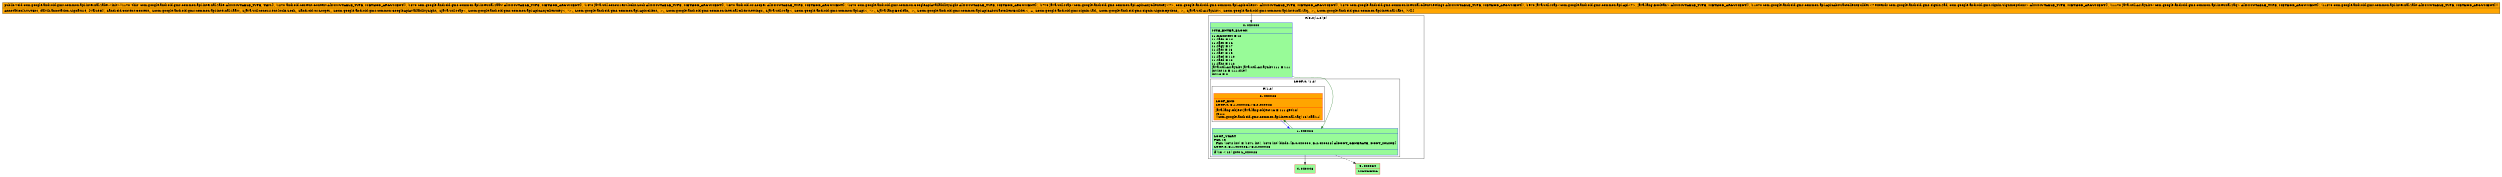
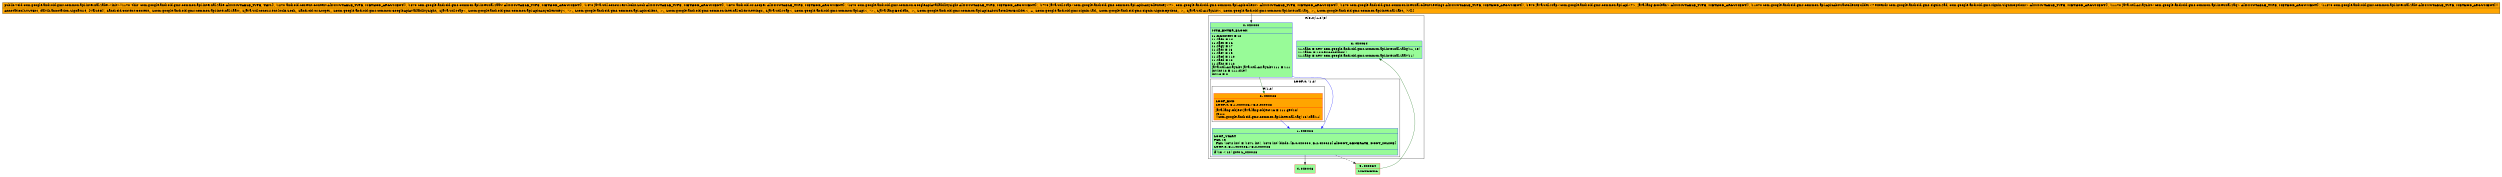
node "3: 0x0034": added
edge "0: 0x0000" -> "1: 0x0026": color darkgreen -> blue
edge "1: 0x0026" -> "2: 0x0028": now "0: 0x0000" -> "2: 0x0028"
